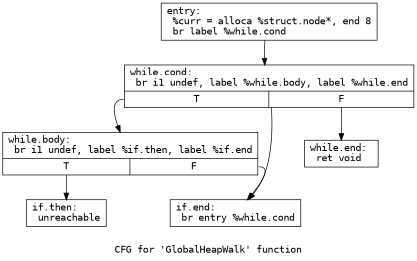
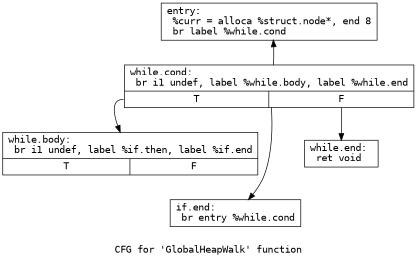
edge "entry:" -> "while.cond:": reversed
edge "while.body:" -> "if.end:": removed
node "if.then:": removed
